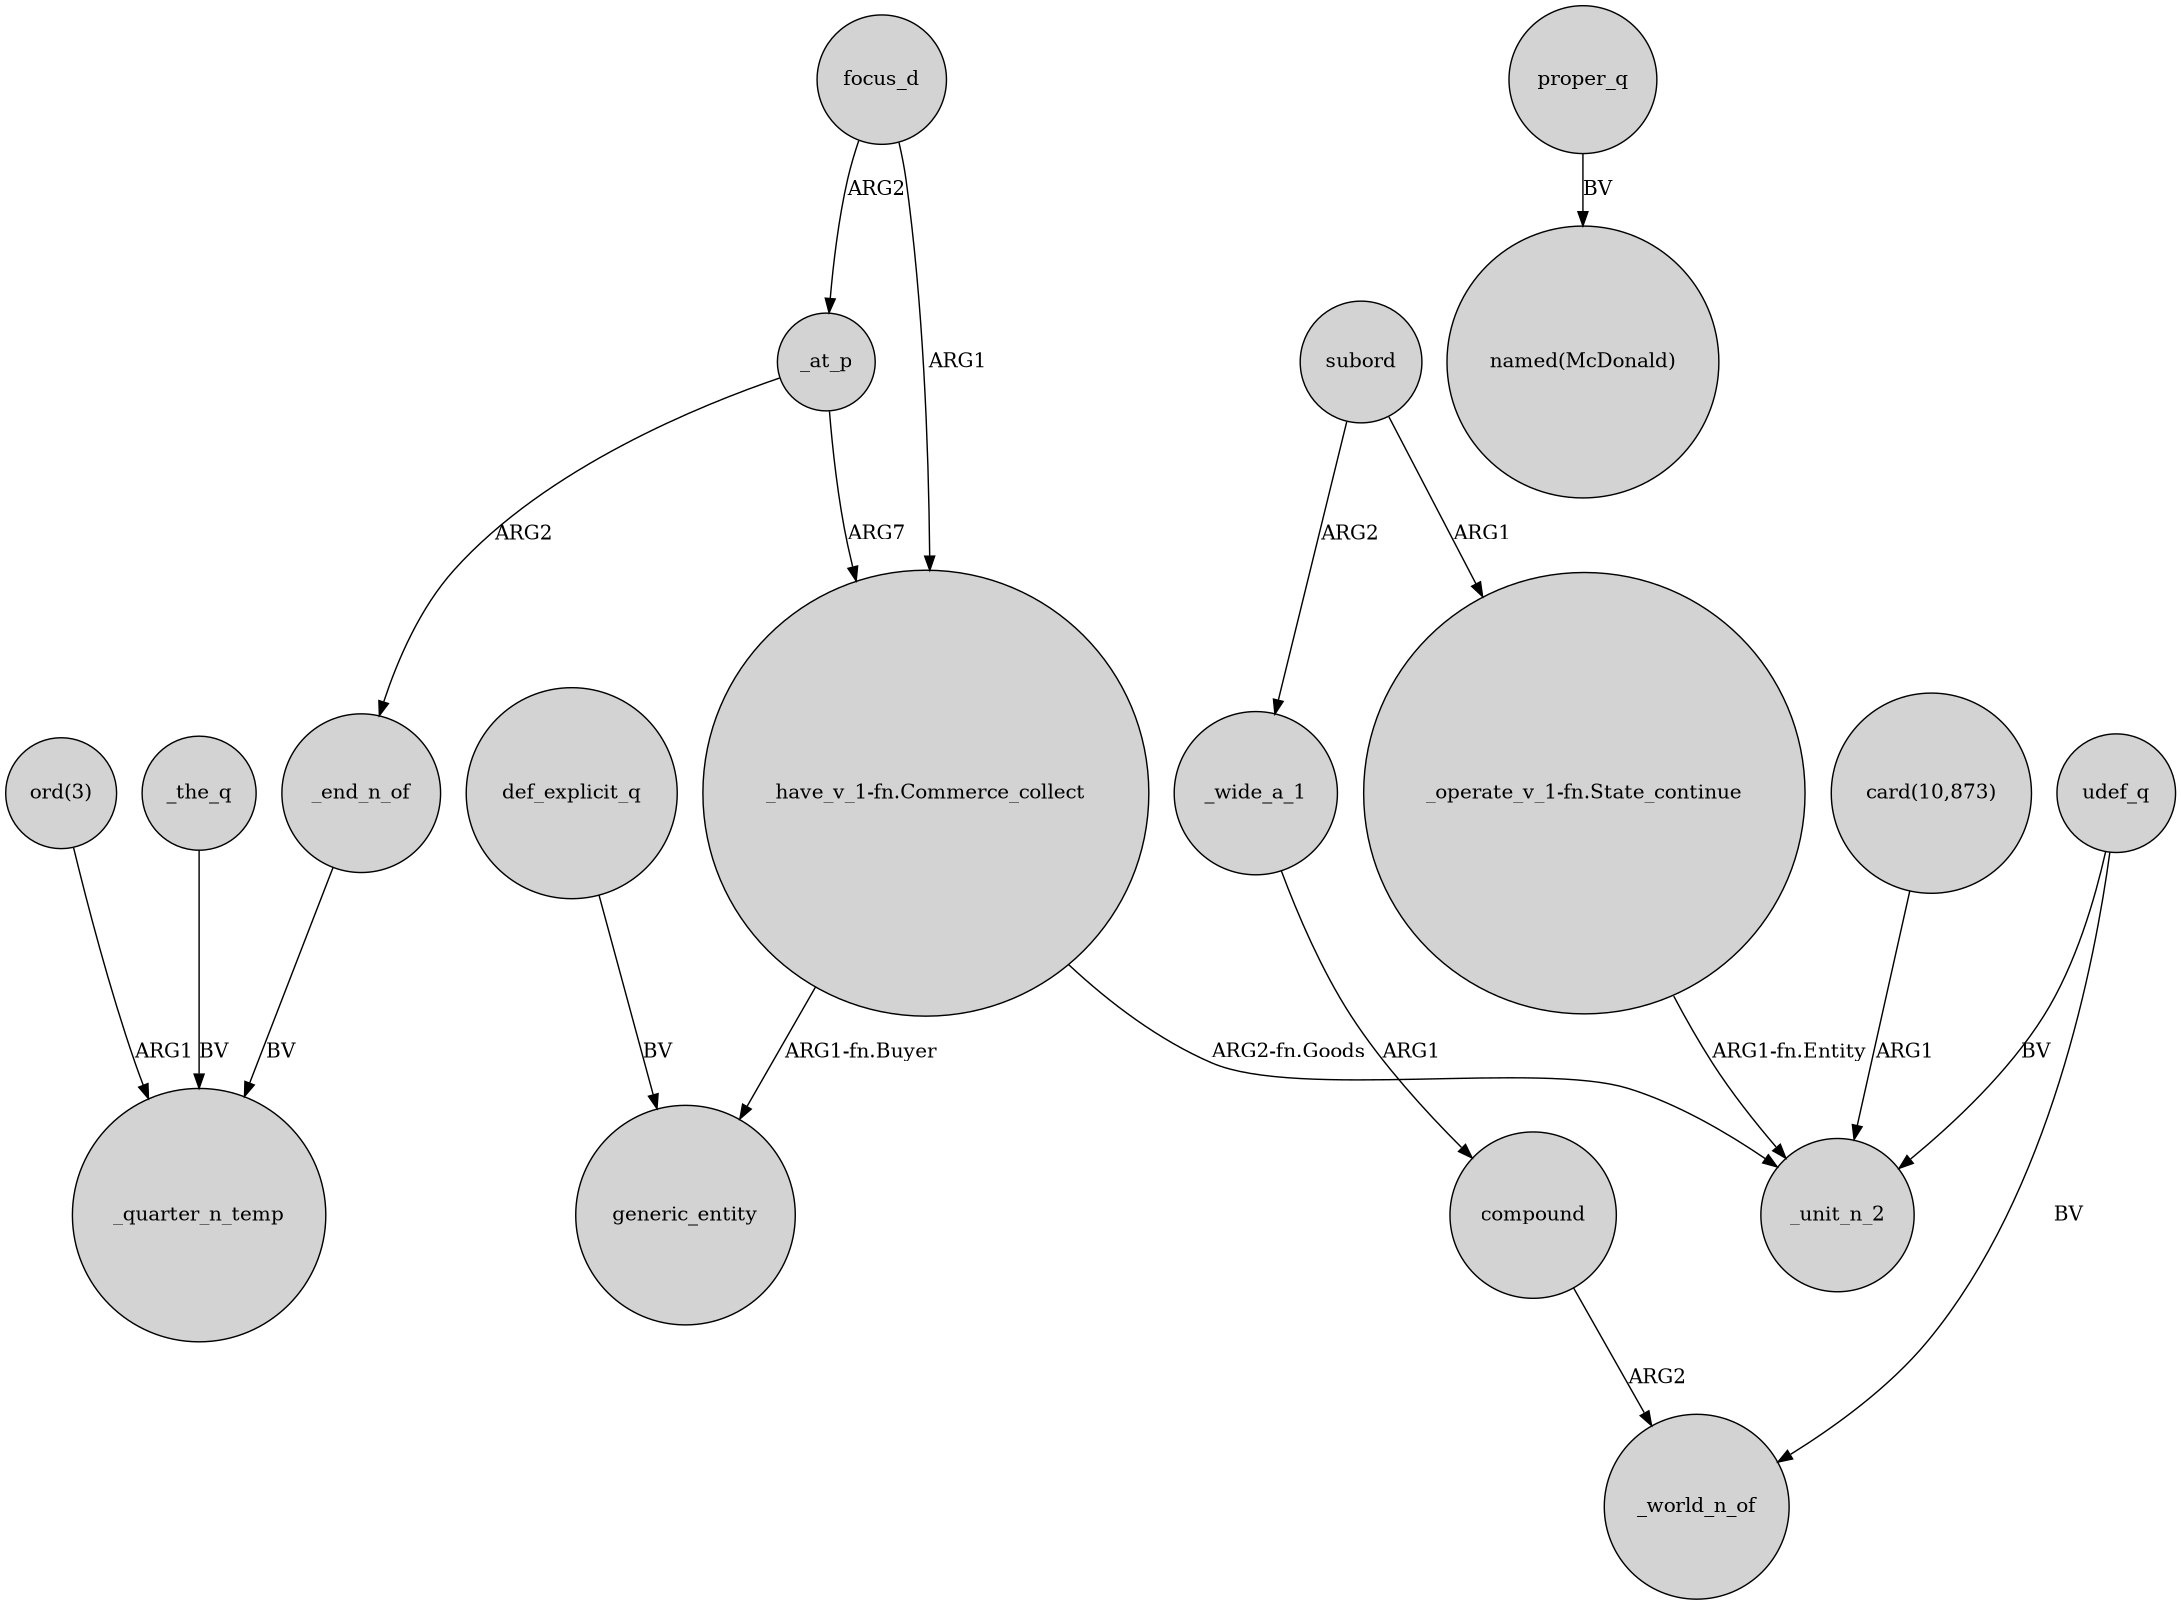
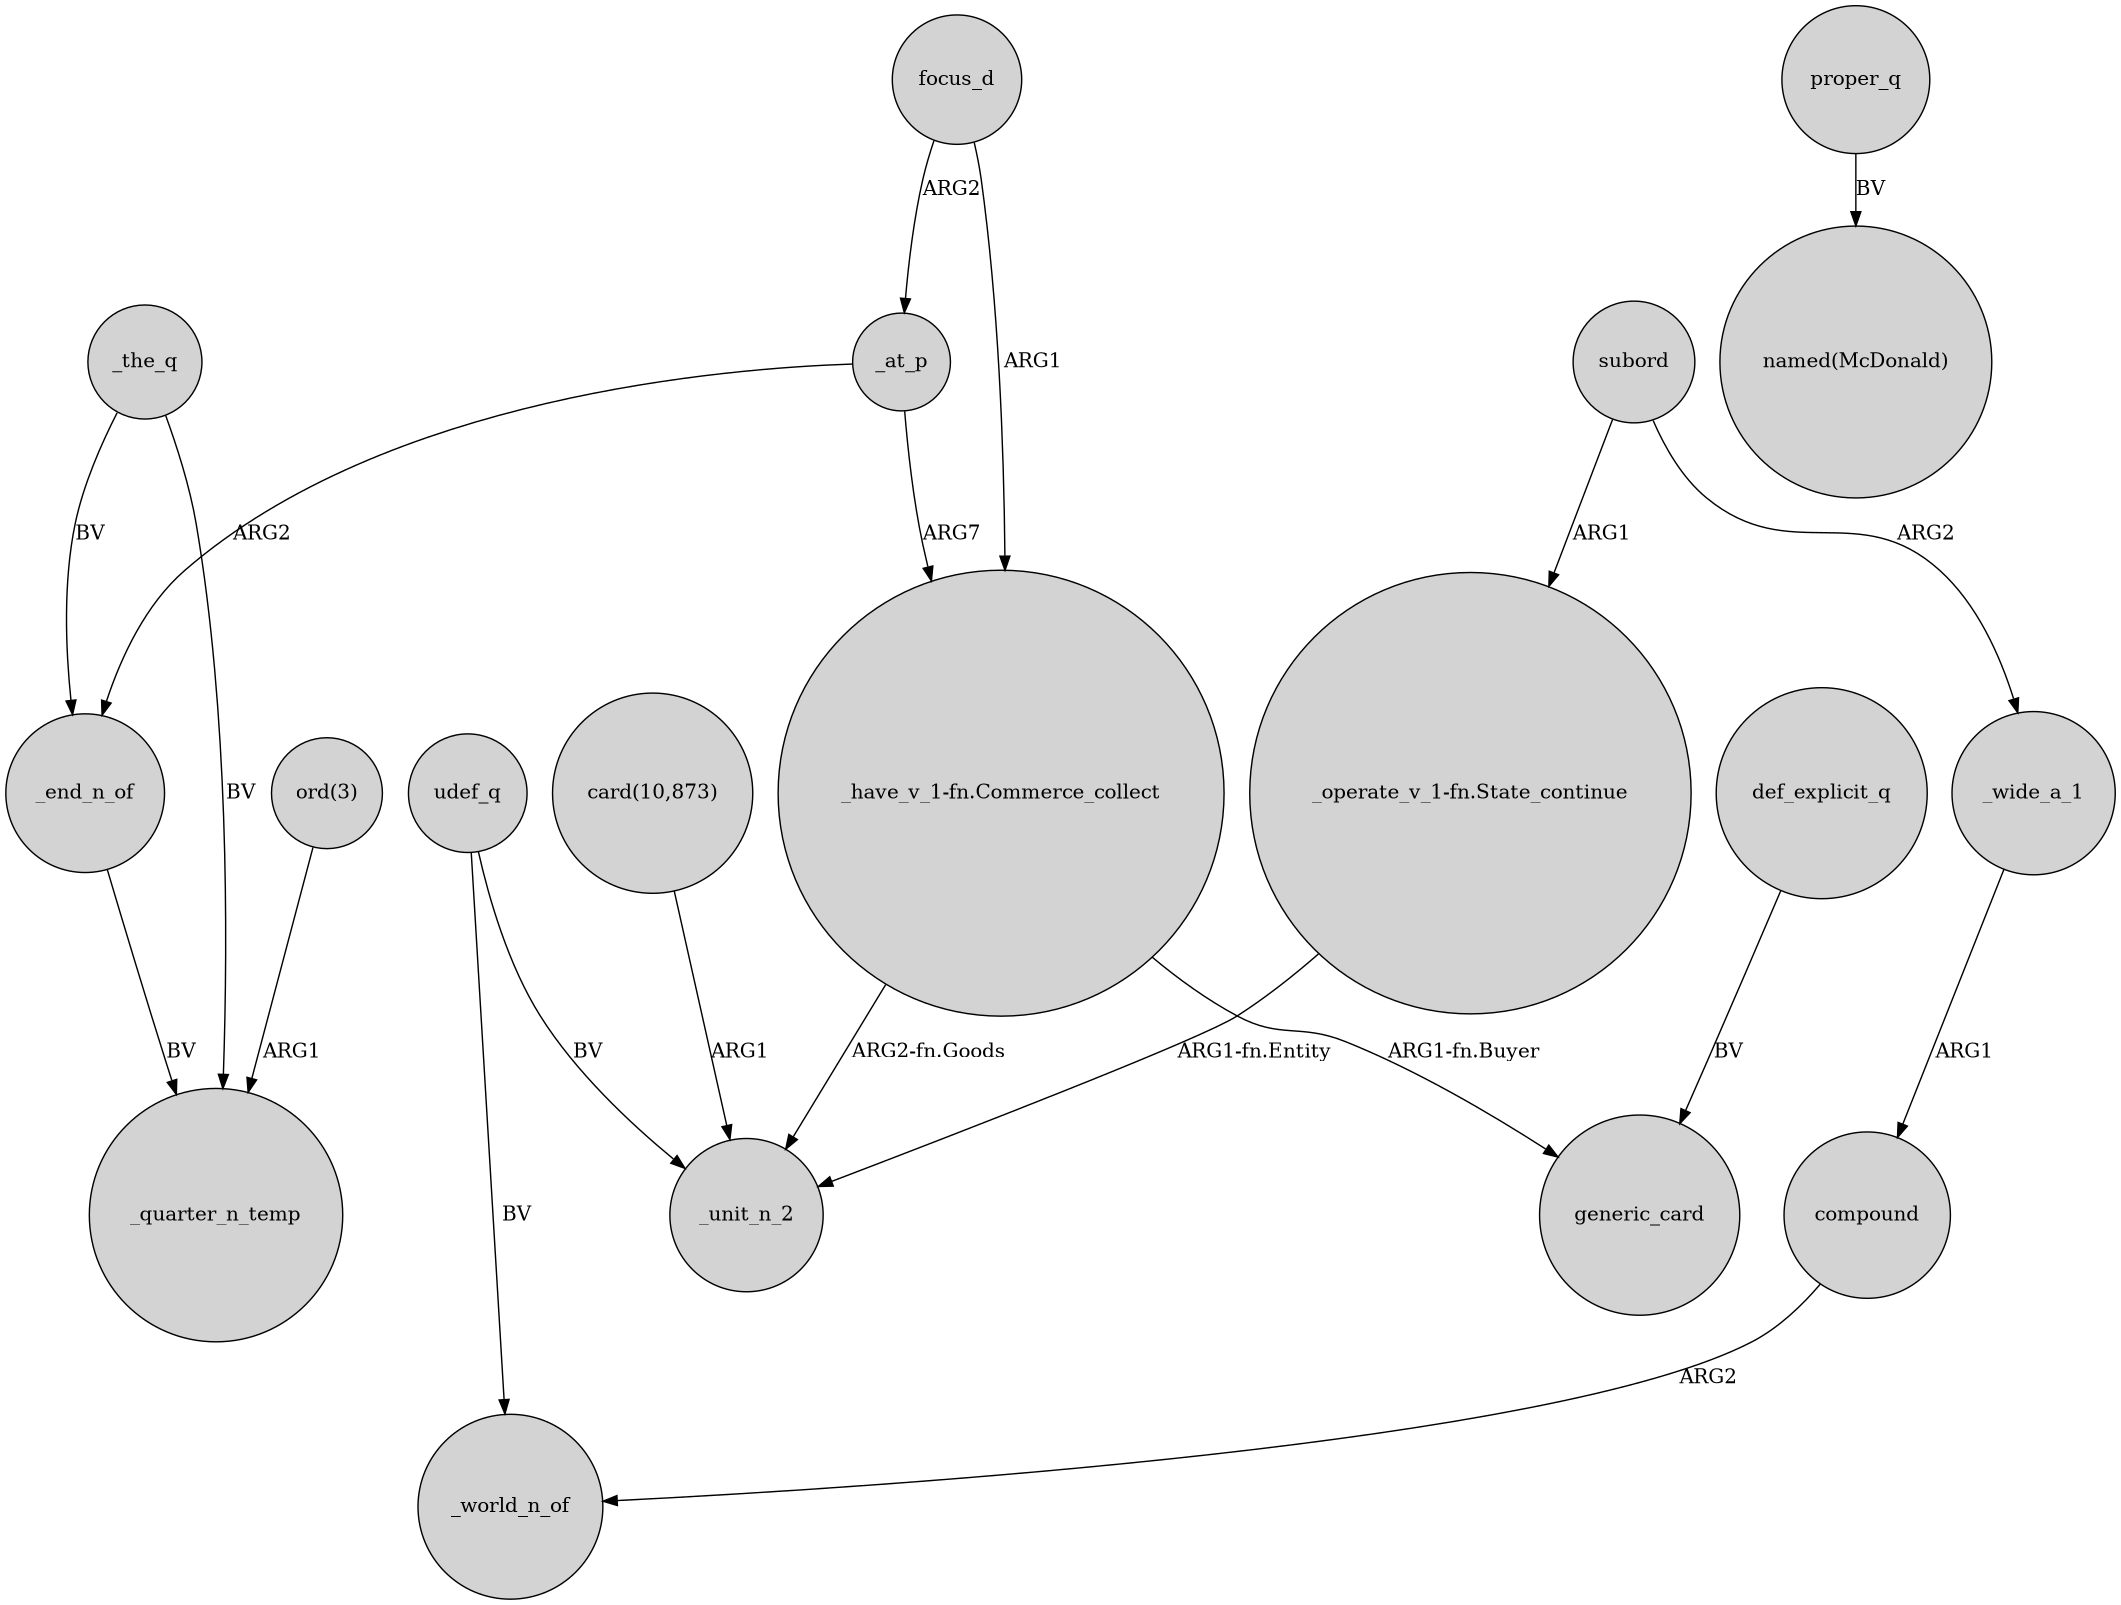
edge "_the_q" -> "_end_n_of": added, label "BV"
node "generic_entity": label "generic_entity" -> "generic_card"
